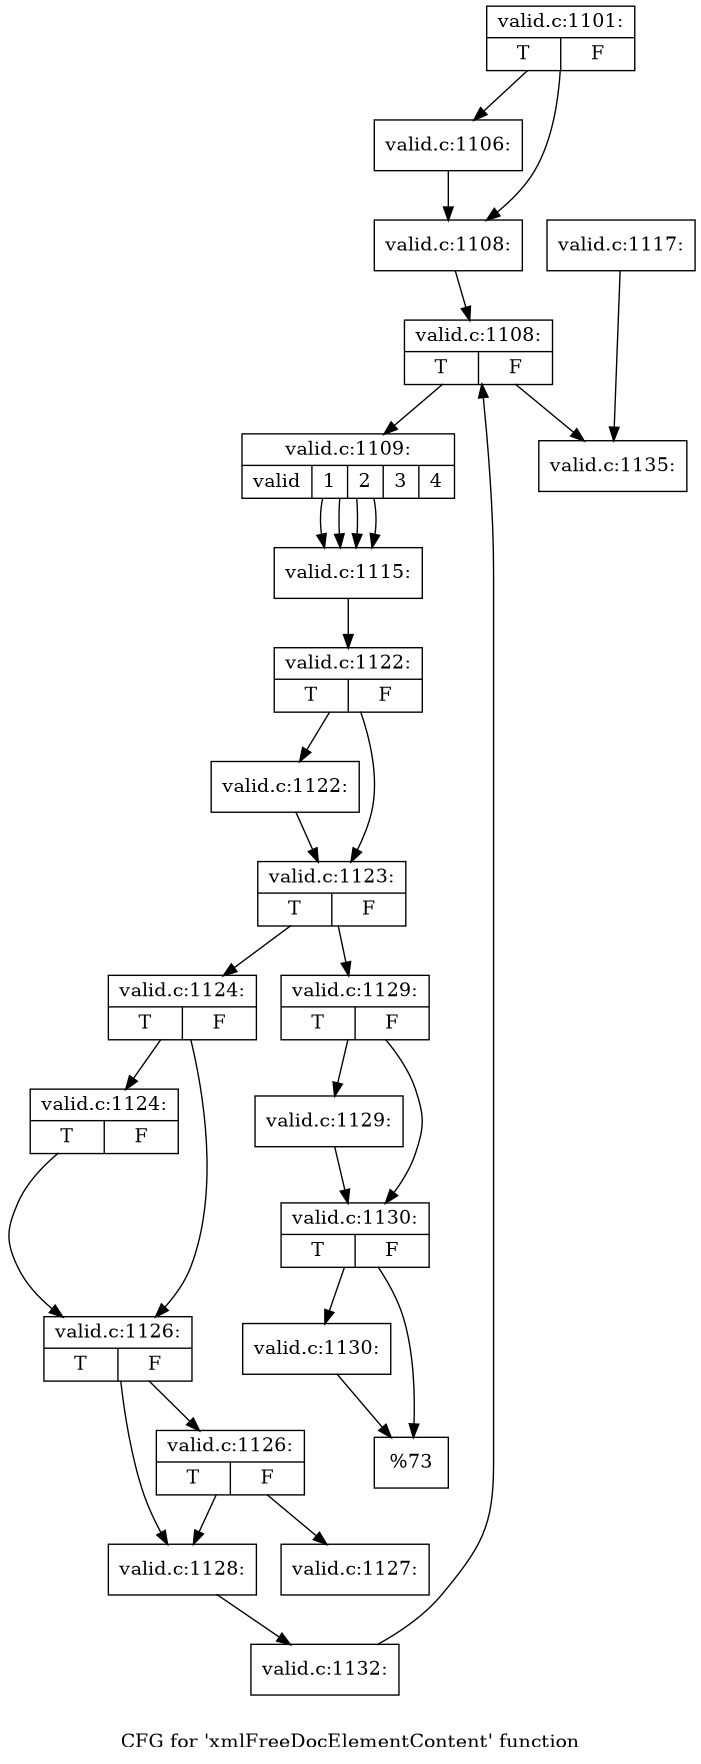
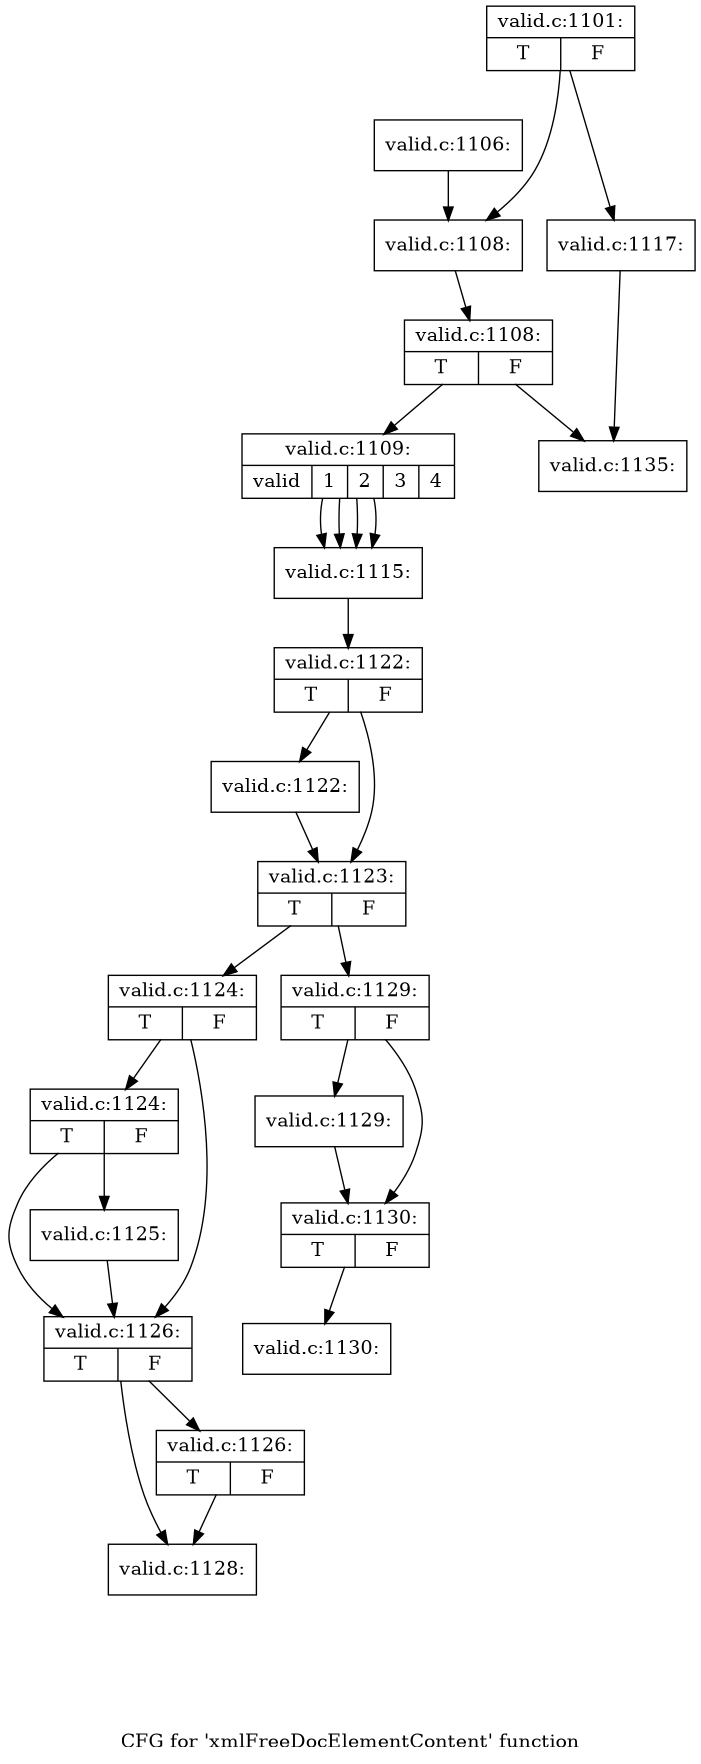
edge "valid.c:1101:" -> "valid.c:1106:": now "valid.c:1101:" -> "valid.c:1117:"
node "valid.c:1125:": added
node "%73": removed
node "valid.c:1127:": removed
node "valid.c:1132:": removed
